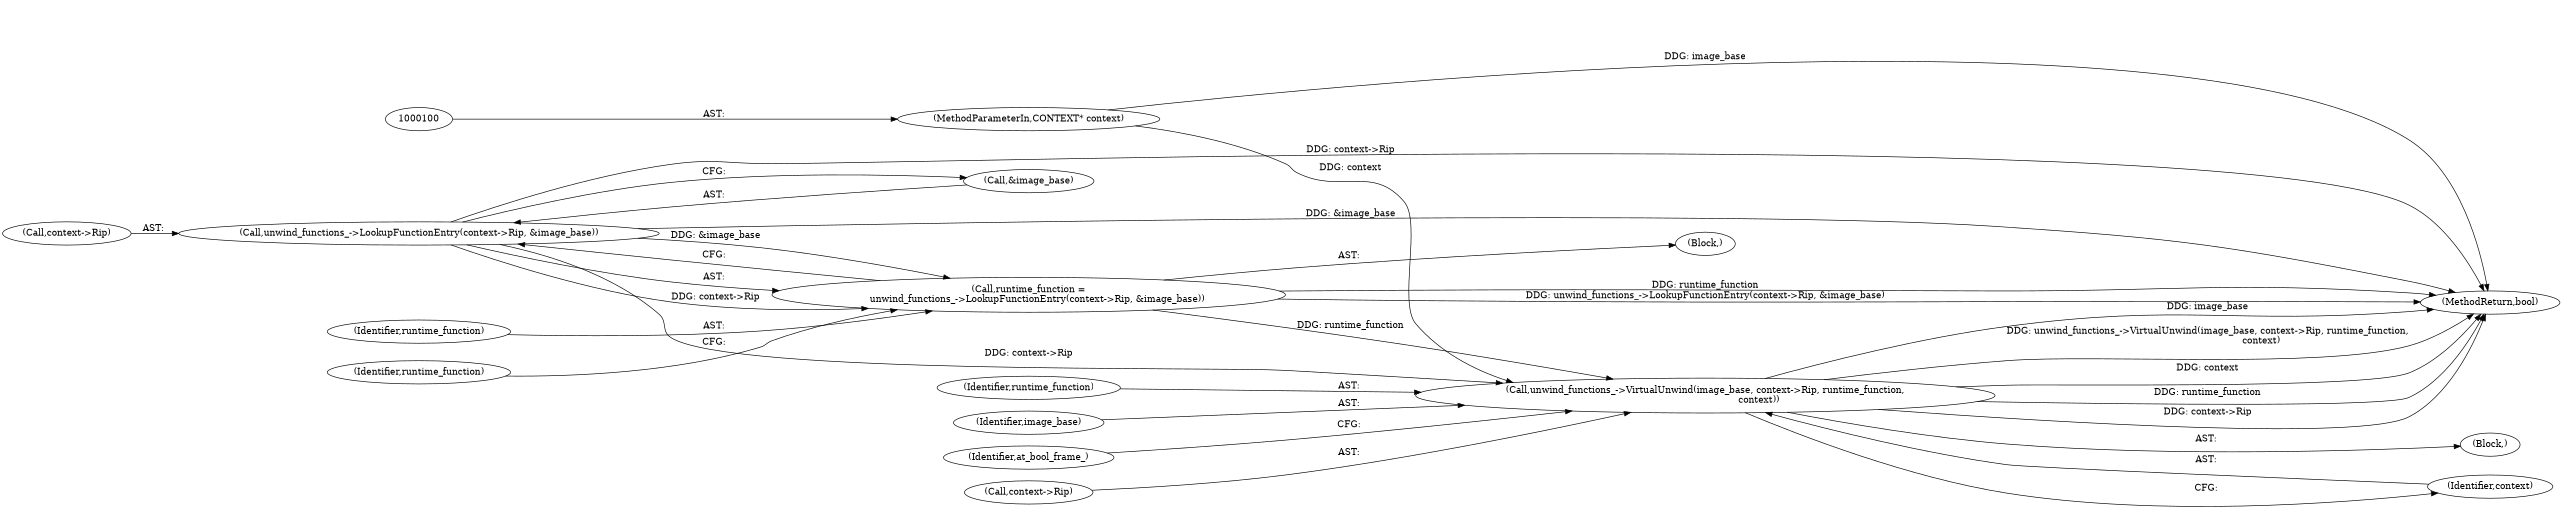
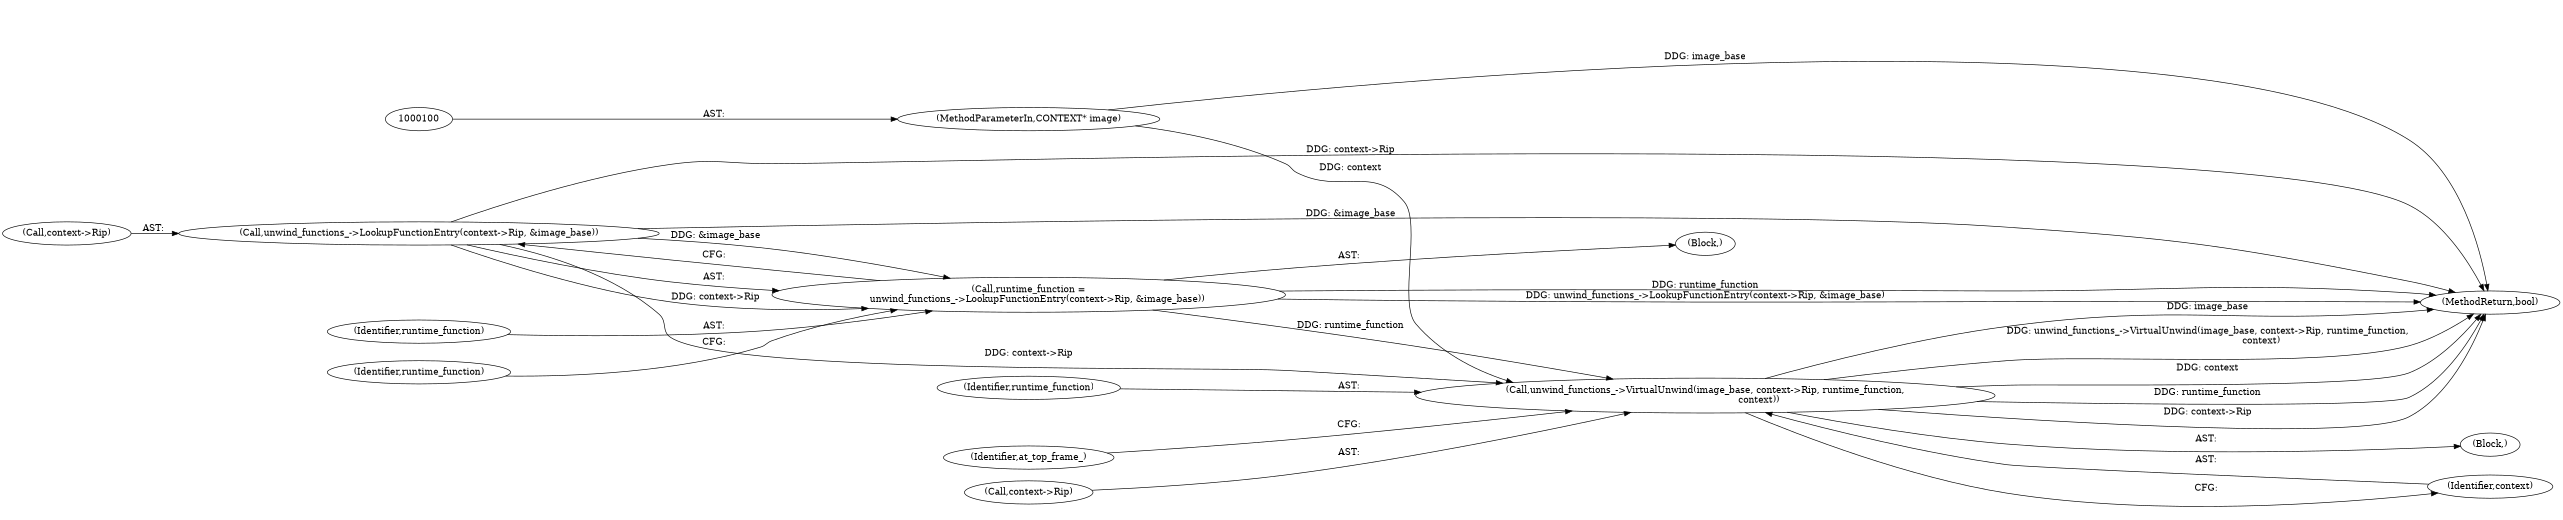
node "(MethodParameterIn,CONTEXT* context)": label "(MethodParameterIn,CONTEXT* context)" -> "(MethodParameterIn,CONTEXT* image)"
node "(Call,&image_base)": removed
node "(Identifier,image_base)": removed
node "(Identifier,at_bool_frame_)": label "(Identifier,at_bool_frame_)" -> "(Identifier,at_top_frame_)"
